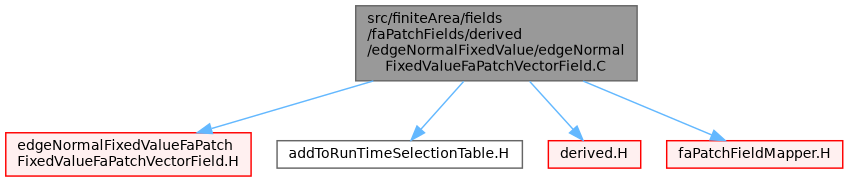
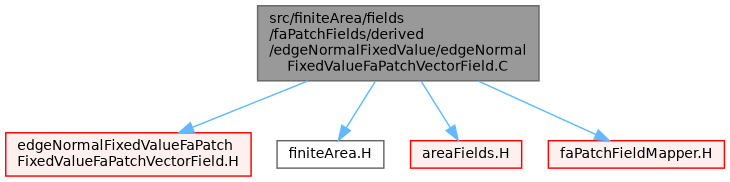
node "addToRunTimeSelectionTable.H": label "addToRunTimeSelectionTable.H" -> "finiteArea.H"
node "derived.H": label "derived.H" -> "areaFields.H"
